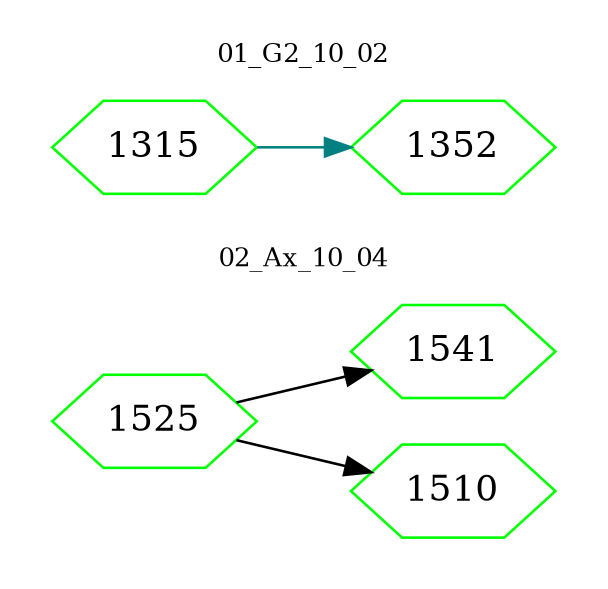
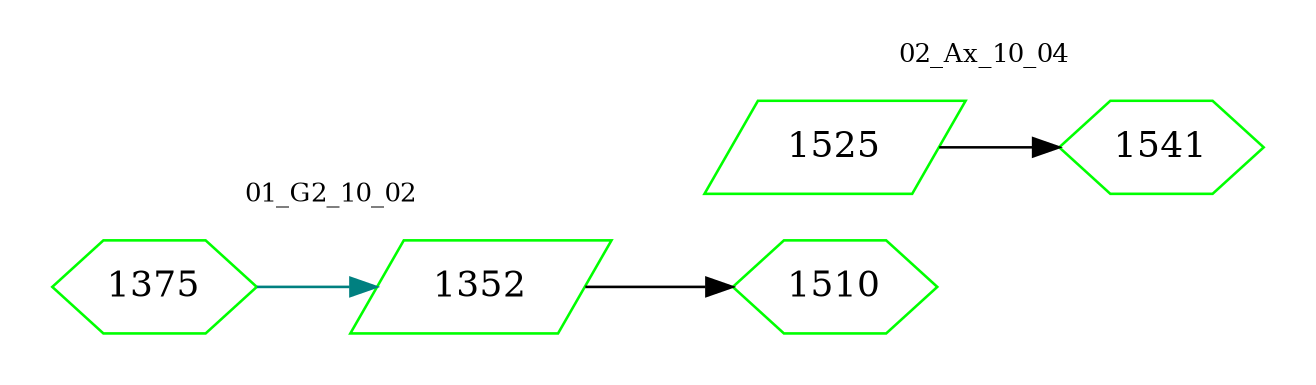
node "1315": label "1315" -> "1375"
node "1352": shape hexagon -> parallelogram
node "1525": shape hexagon -> parallelogram
edge "1525" -> "1510": now "1352" -> "1510"
